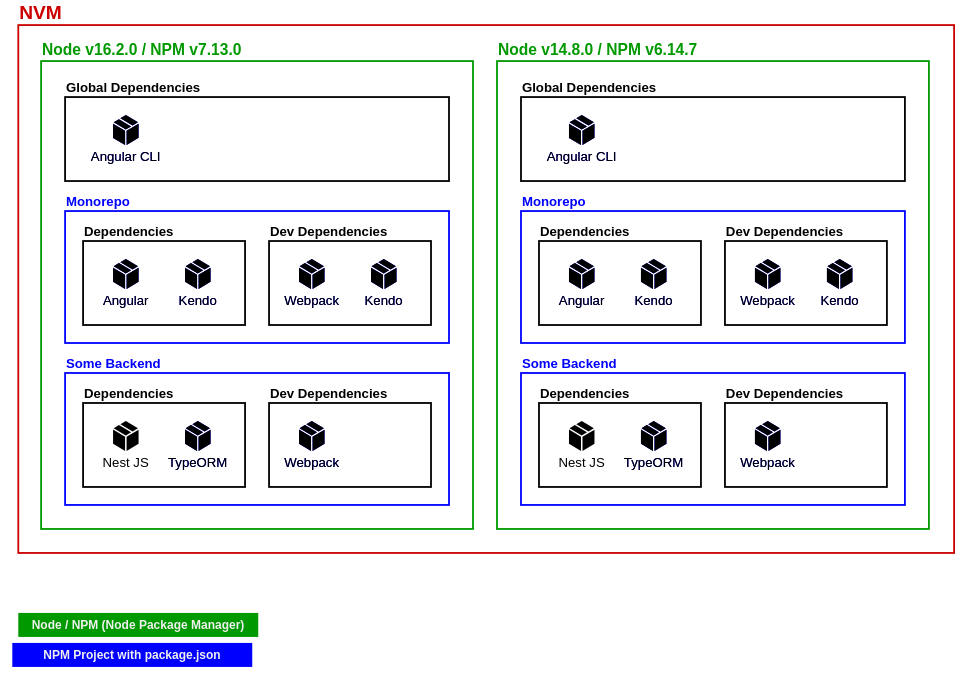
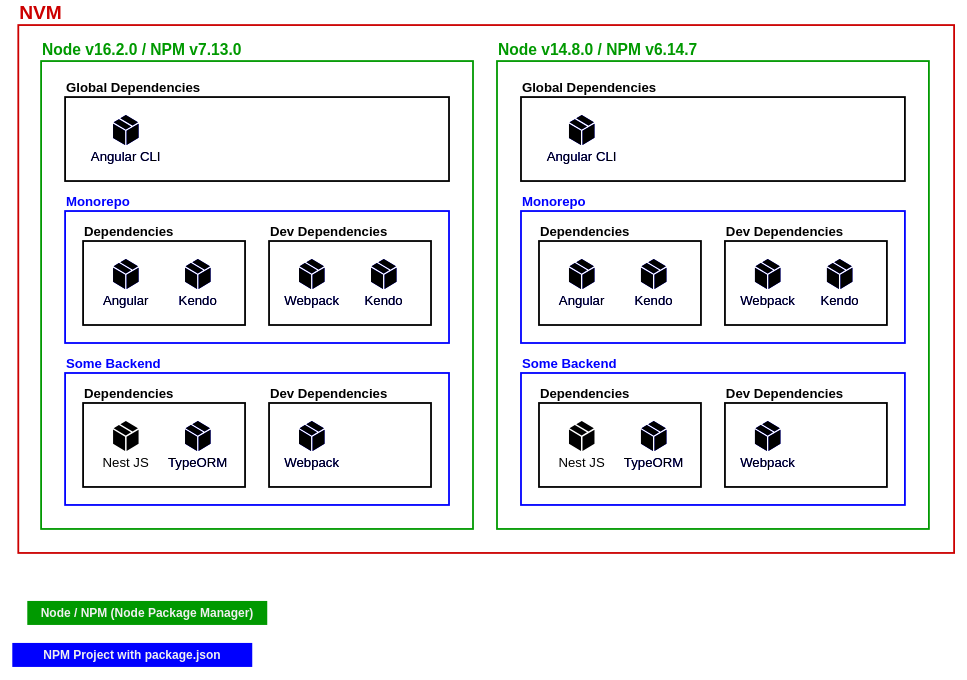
node "Node / NPM (Node Package Manager)": moved (138, 625) -> (147, 613)
